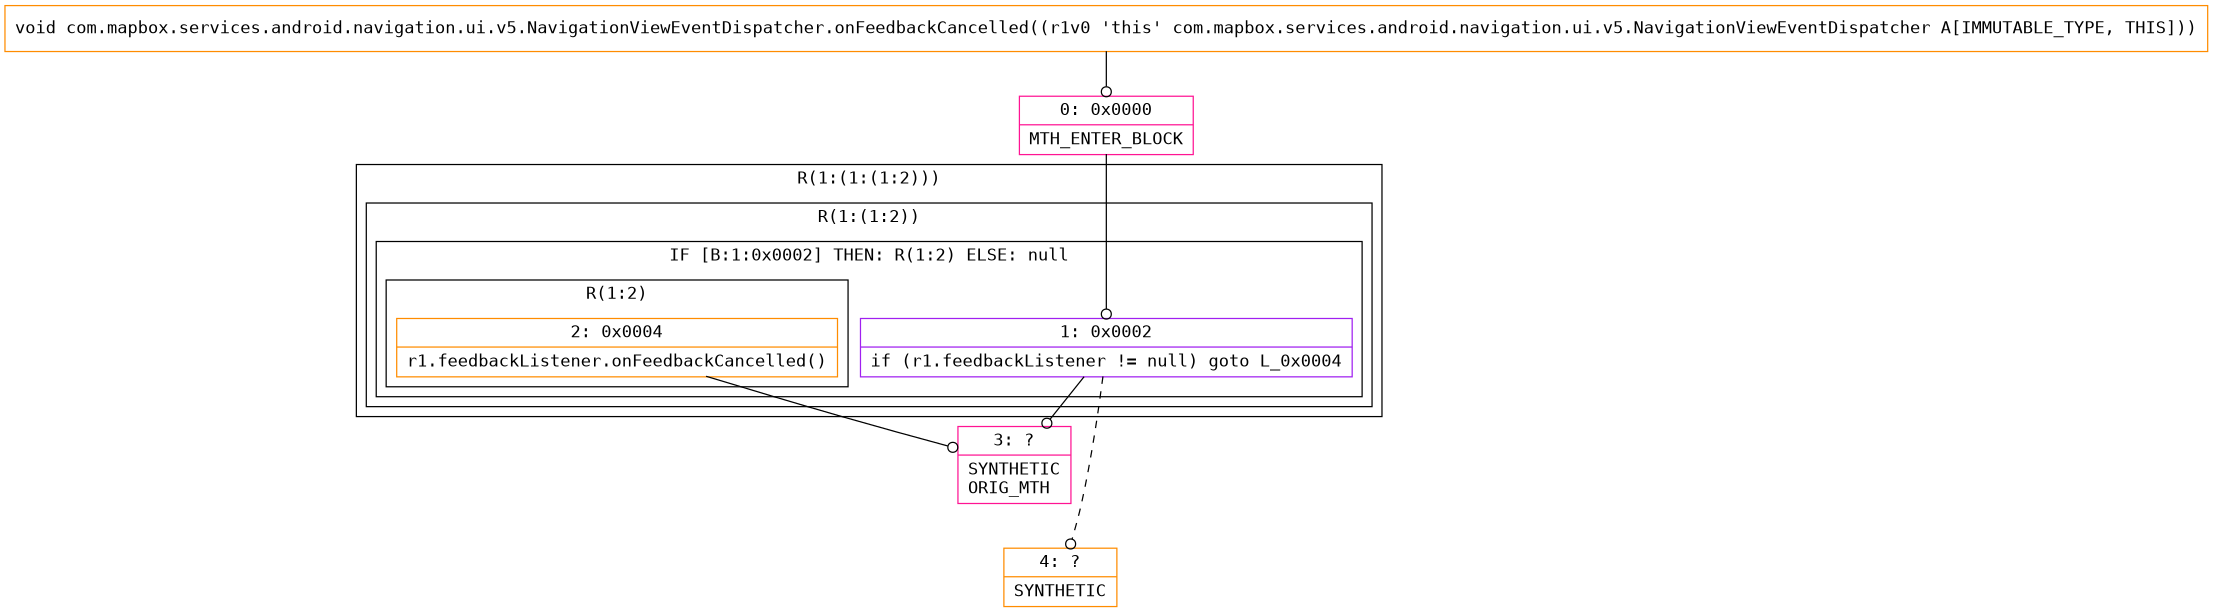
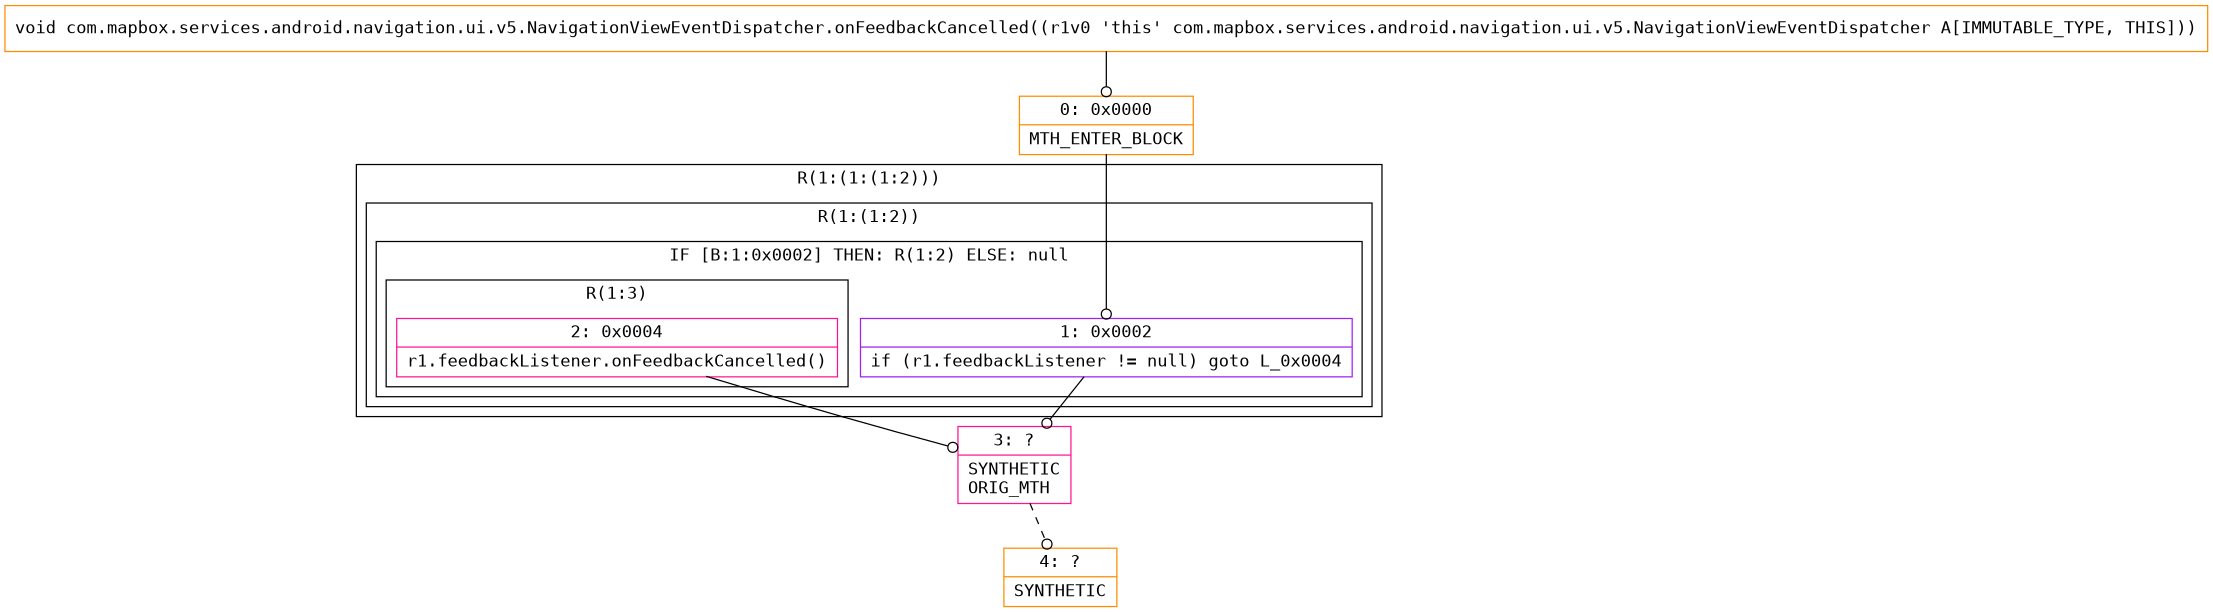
node "0: 0x0000": color deeppink -> darkorange
cluster "R(1:2)": label "R(1:2)" -> "R(1:3)"
node "2: 0x0004": color darkorange -> deeppink
edge "1: 0x0002" -> "4: ?": now "3: ?" -> "4: ?"
